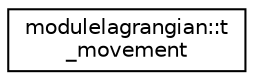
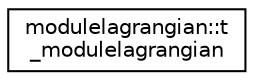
node "modulelagrangian::t _movement": label "modulelagrangian::t _movement" -> "modulelagrangian::t _modulelagrangian"
